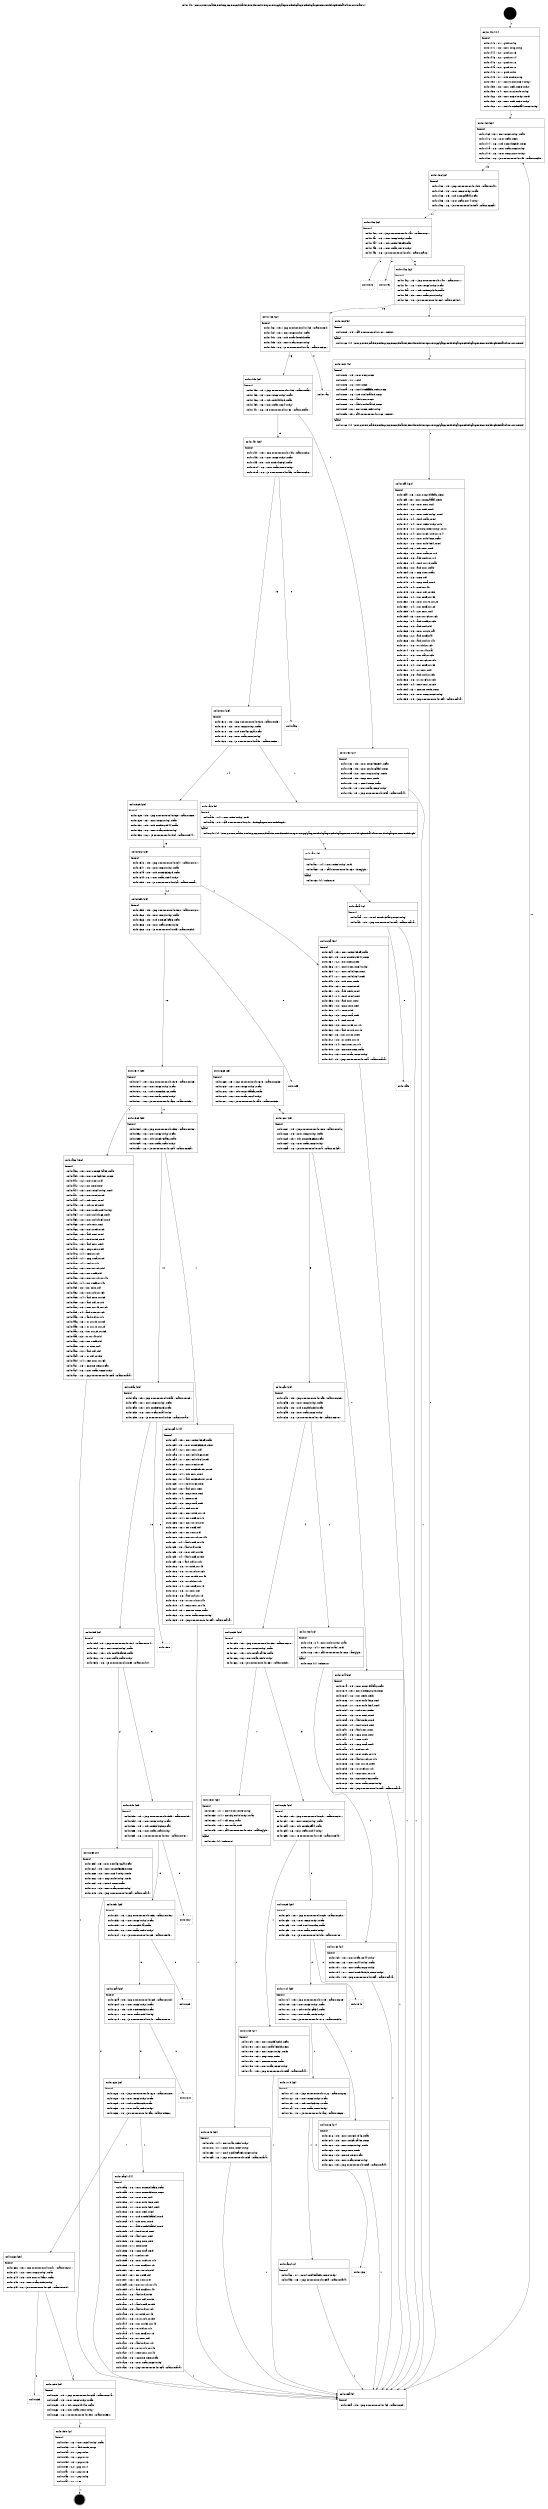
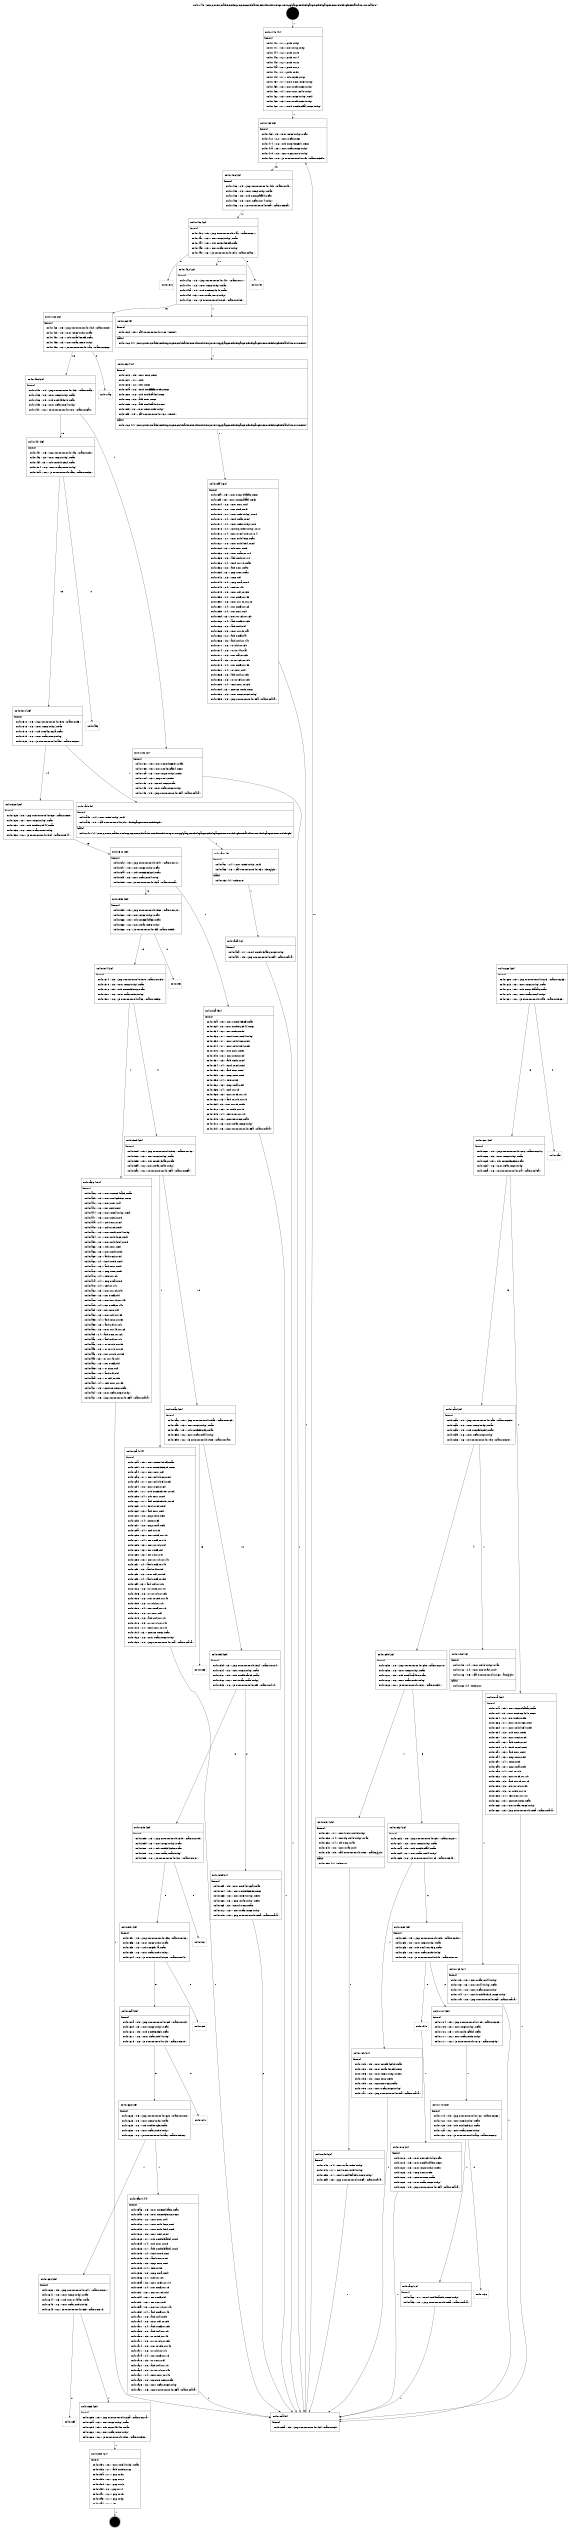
edge "0x401aea [12]" -> "0x401da5": now "0x40166e [25]" -> "0x401da5"
edge "0x4015a6 [25]" -> "0x401bee": label " 0" -> " 18"
edge "0x401704 [25]" -> "0x401816 [27]": now "0x401b4e" -> "0x401816 [27]"
